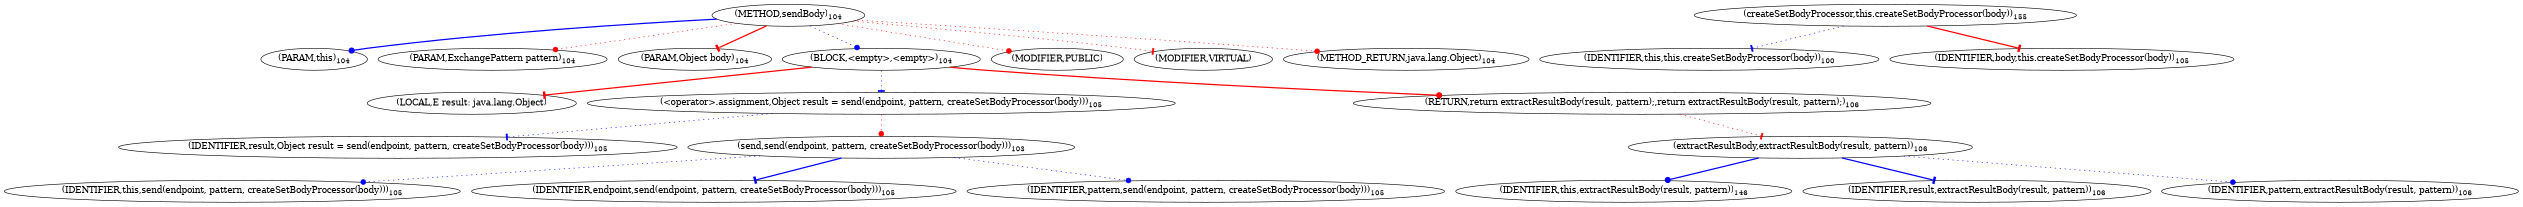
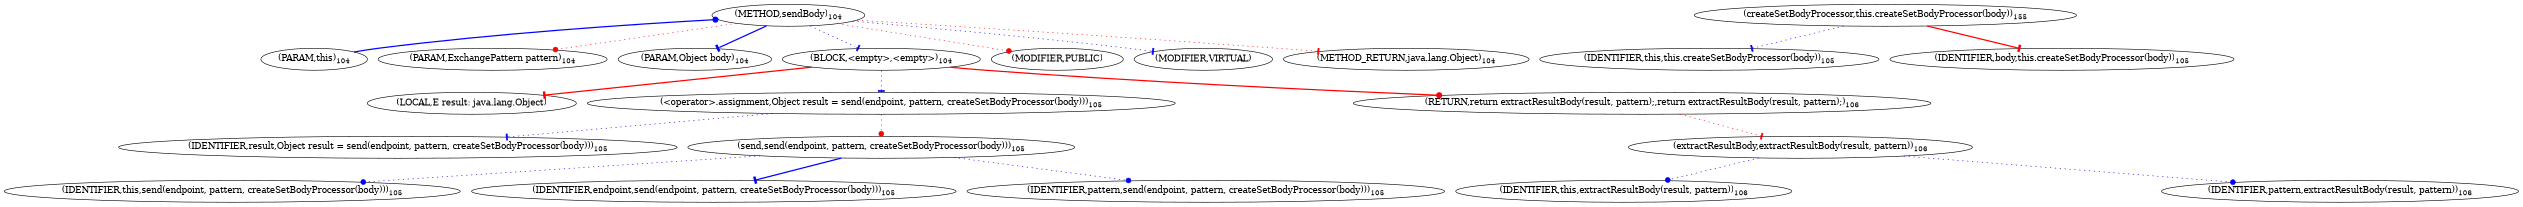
edge "(METHOD,sendBody)" -> "(PARAM,this)": reversed
edge "(METHOD,sendBody)" -> "(MODIFIER,VIRTUAL)": color red -> blue
edge "(METHOD,sendBody)" -> "(METHOD_RETURN,java.lang.Object)": arrowhead dot -> tee
edge "(METHOD,sendBody)" -> "(BLOCK,<empty>,<empty>)": arrowhead dot -> tee
edge "(METHOD,sendBody)" -> "(PARAM,Object body)": color red -> blue
node "(IDENTIFIER,this,this.createSetBodyProcessor(body))": text "100" -> "105"
node "(send,send(endpoint, pattern, createSetBodyProcessor(body)))": text "103" -> "105"
edge "(extractResultBody,extractResultBody(result, pattern))" -> "(IDENTIFIER,this,extractResultBody(result, pattern))": style bold -> dotted
node "(IDENTIFIER,this,extractResultBody(result, pattern))": text "146" -> "106"
node "(IDENTIFIER,result,extractResultBody(result, pattern))": removed
